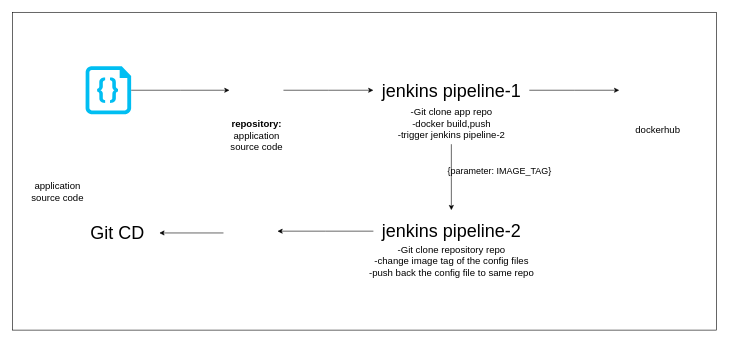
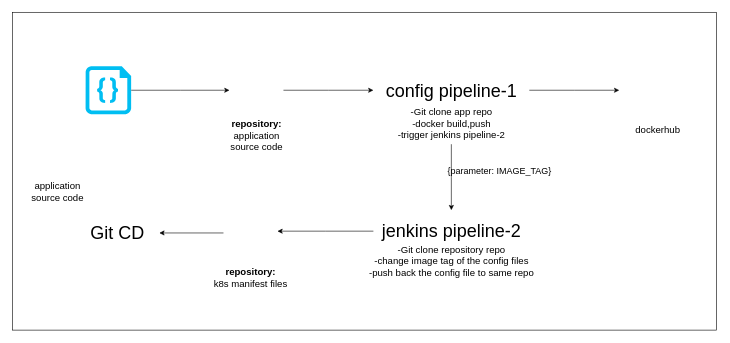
node "jenkins pipeline-1": label "jenkins pipeline-1" -> "config pipeline-1"
node "repository: k8s manifest files": added
